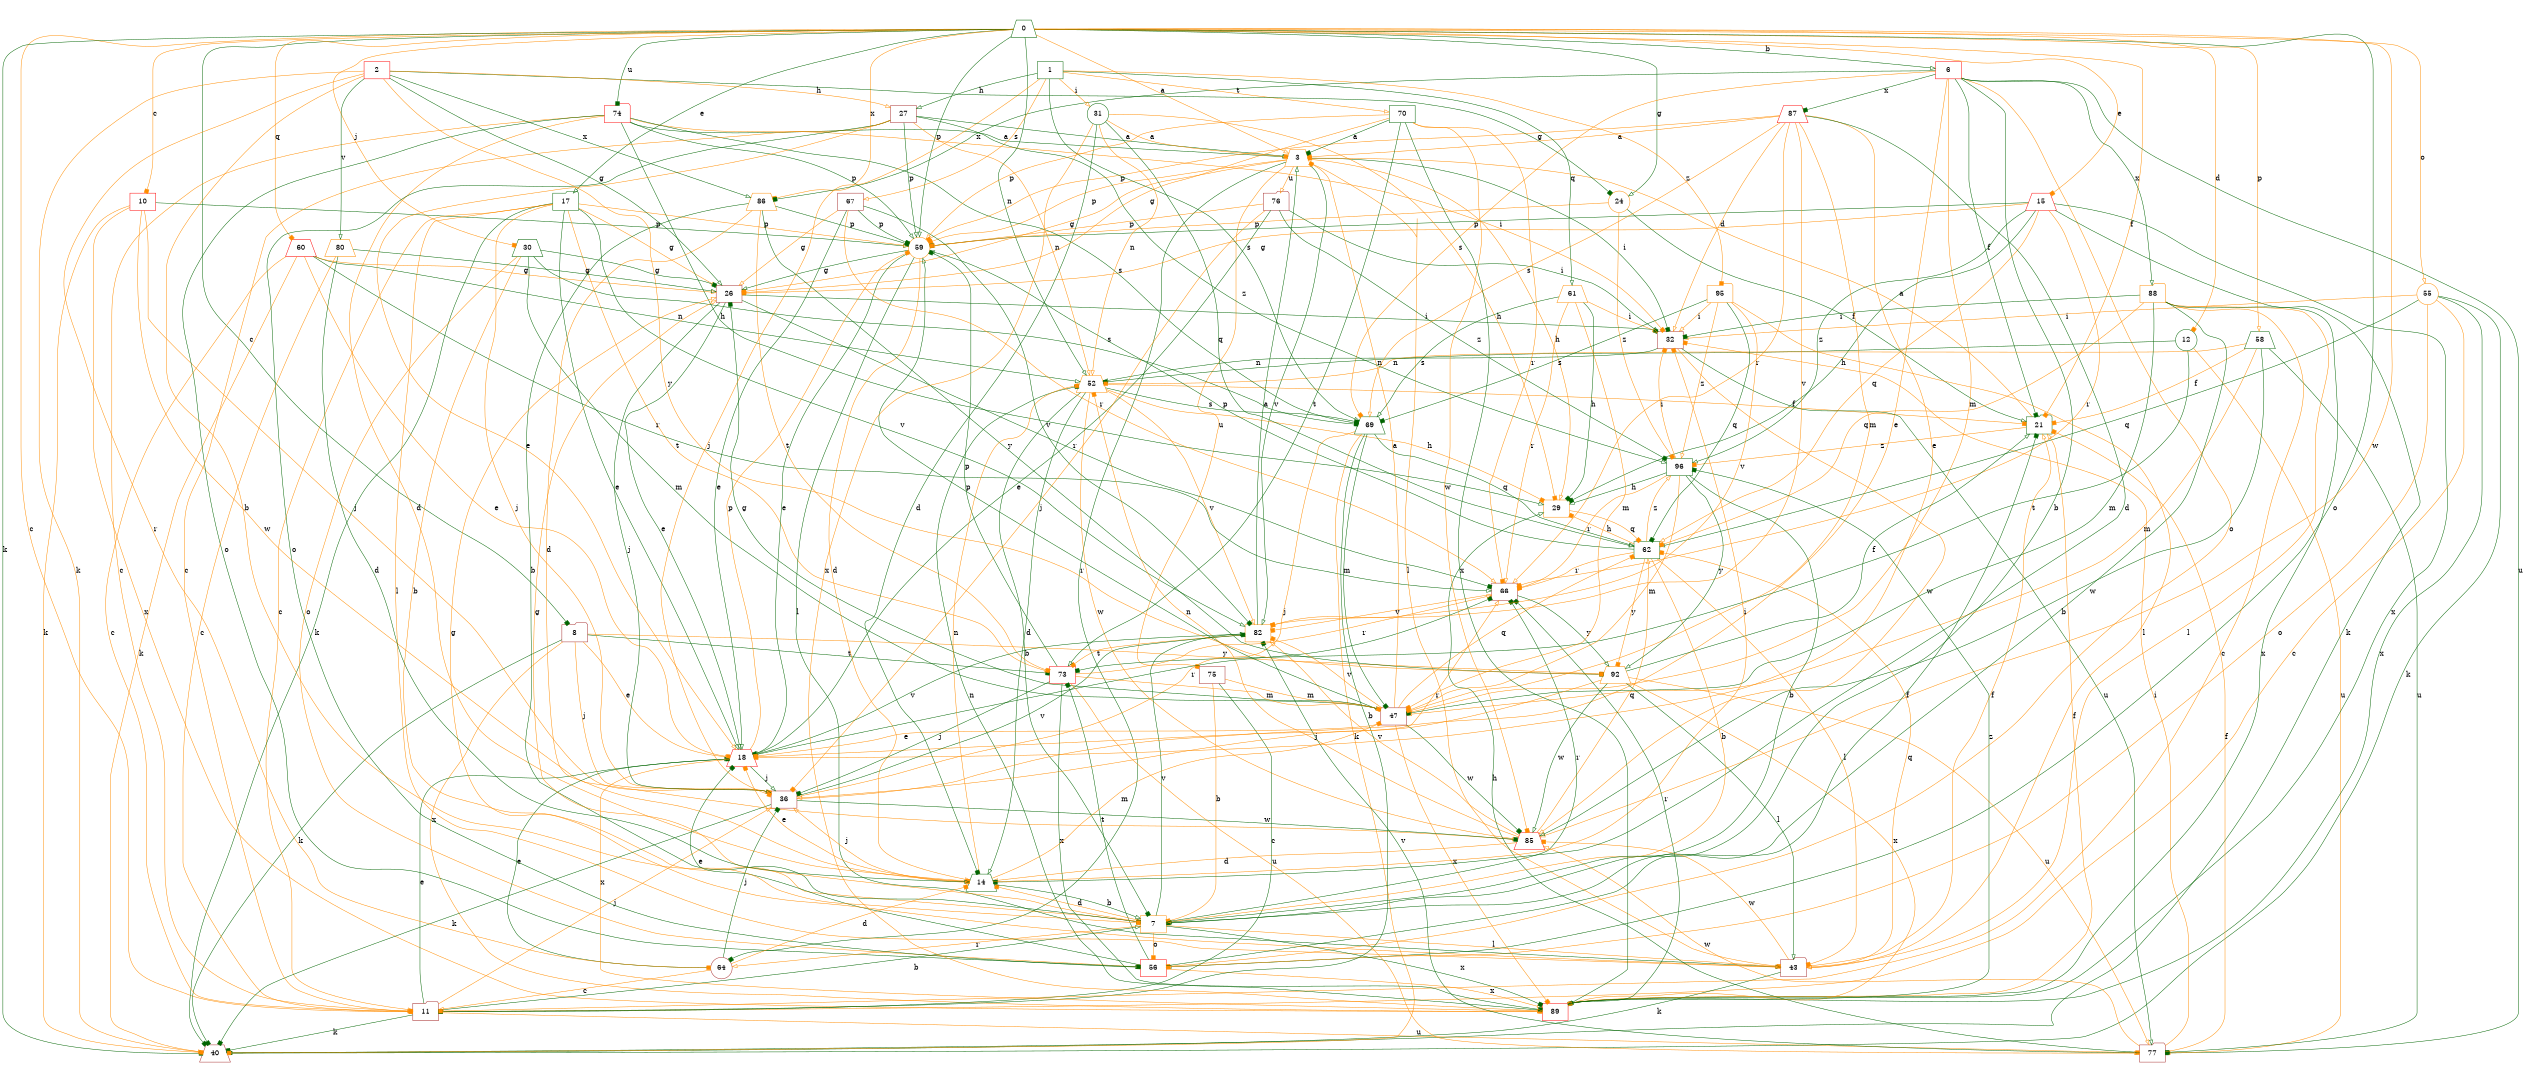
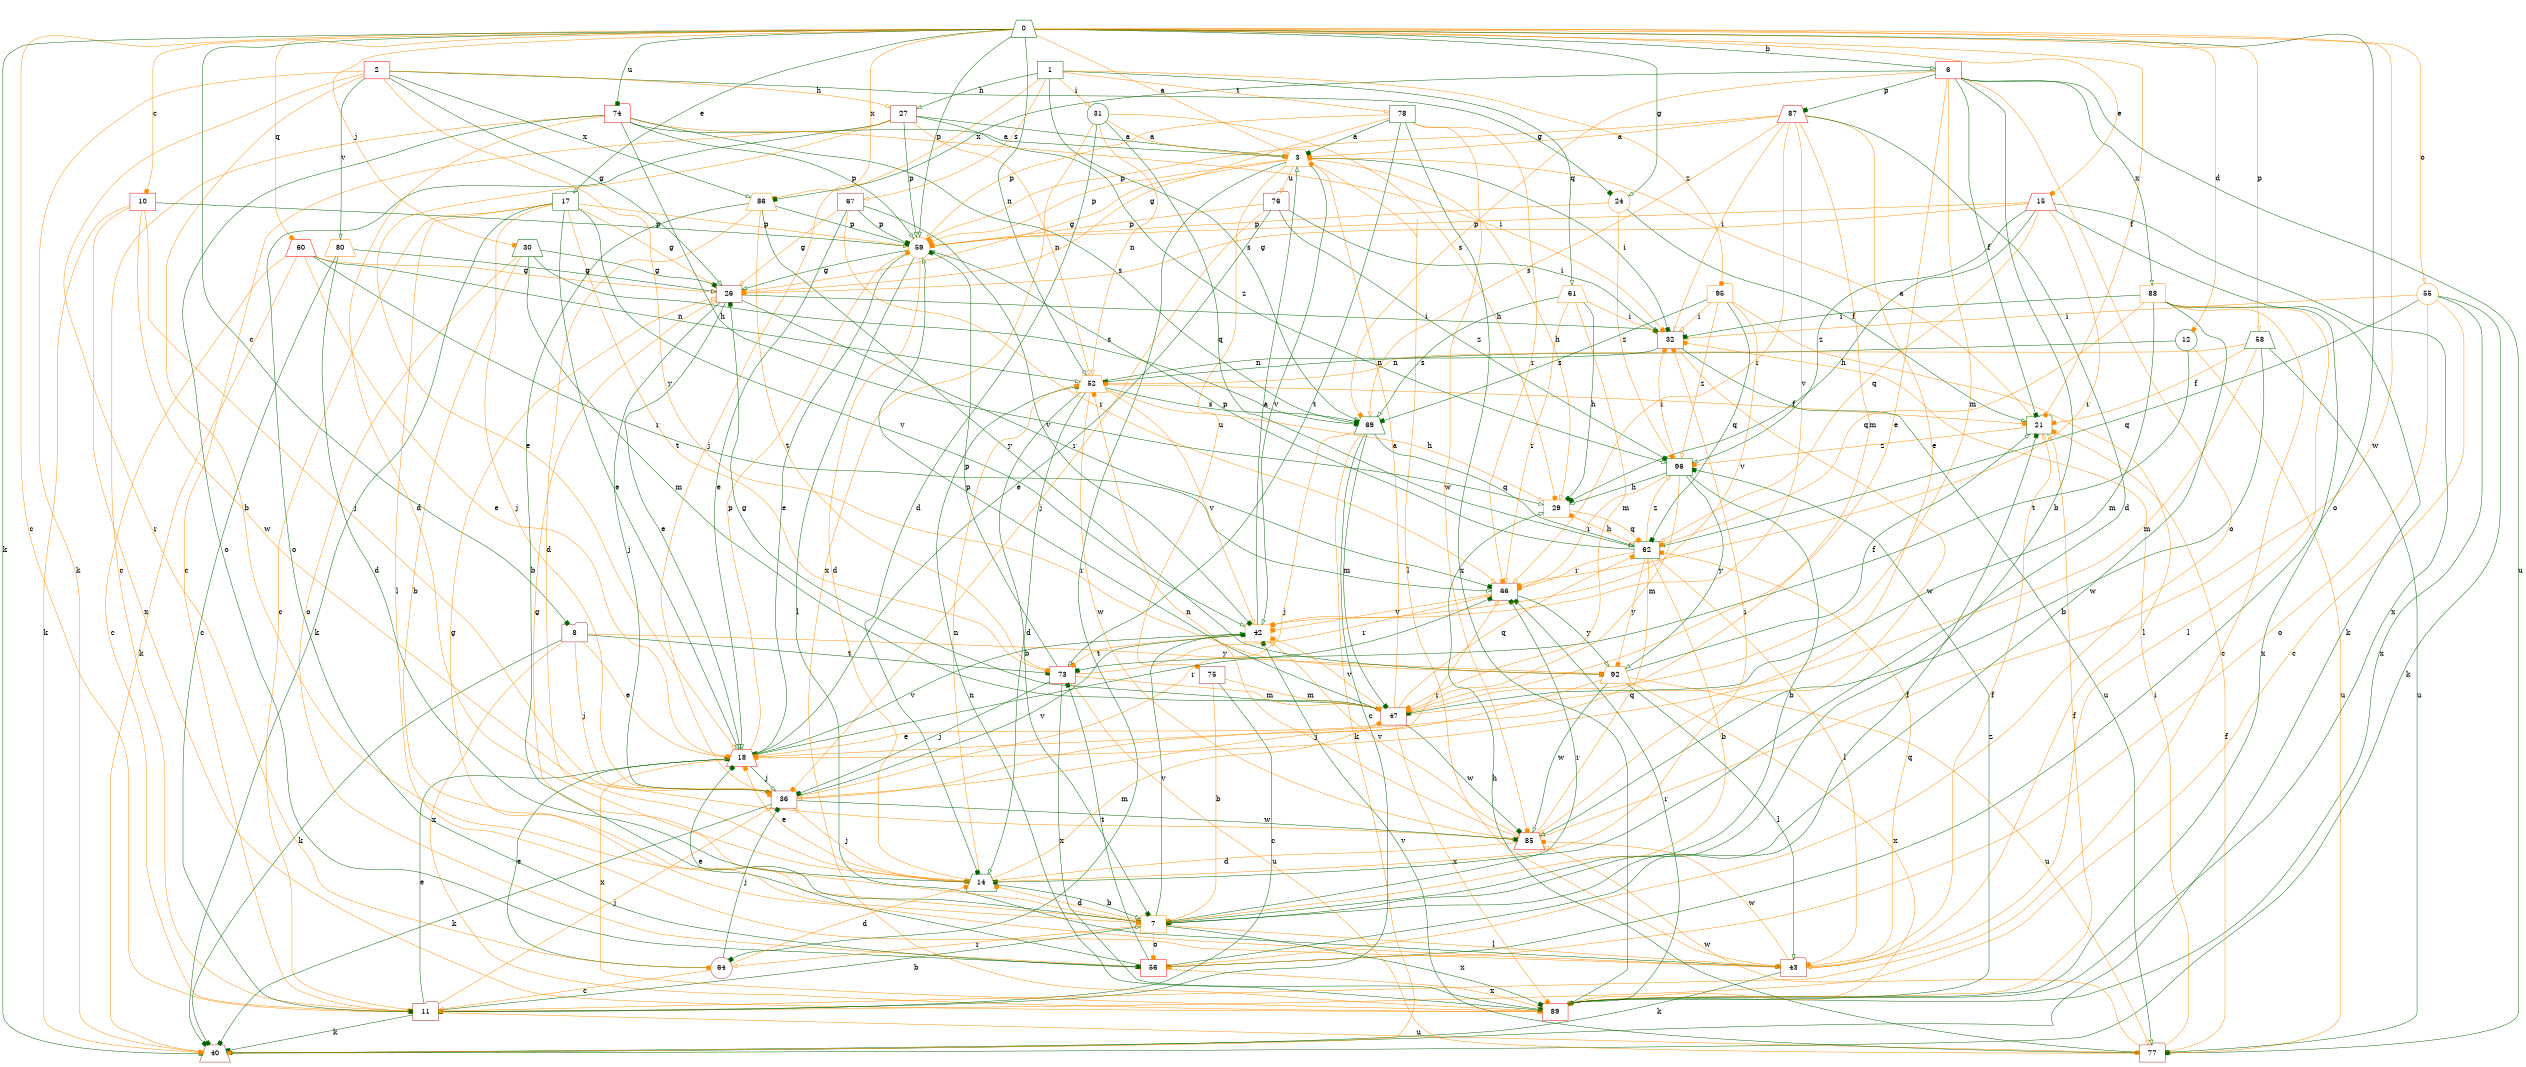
edge "6" -> "87": label "x" -> "p"
node "70": label "70" -> "78"
edge "15" -> "59": color darkgreen -> darkorange
edge "87" -> "32": label "d" -> "i"
edge "52" -> "29": arrowhead box -> onormal
node "82": label "82" -> "42"
edge "80" -> "11": color darkorange -> darkgreen
edge "69" -> "11": label "b" -> "c"
